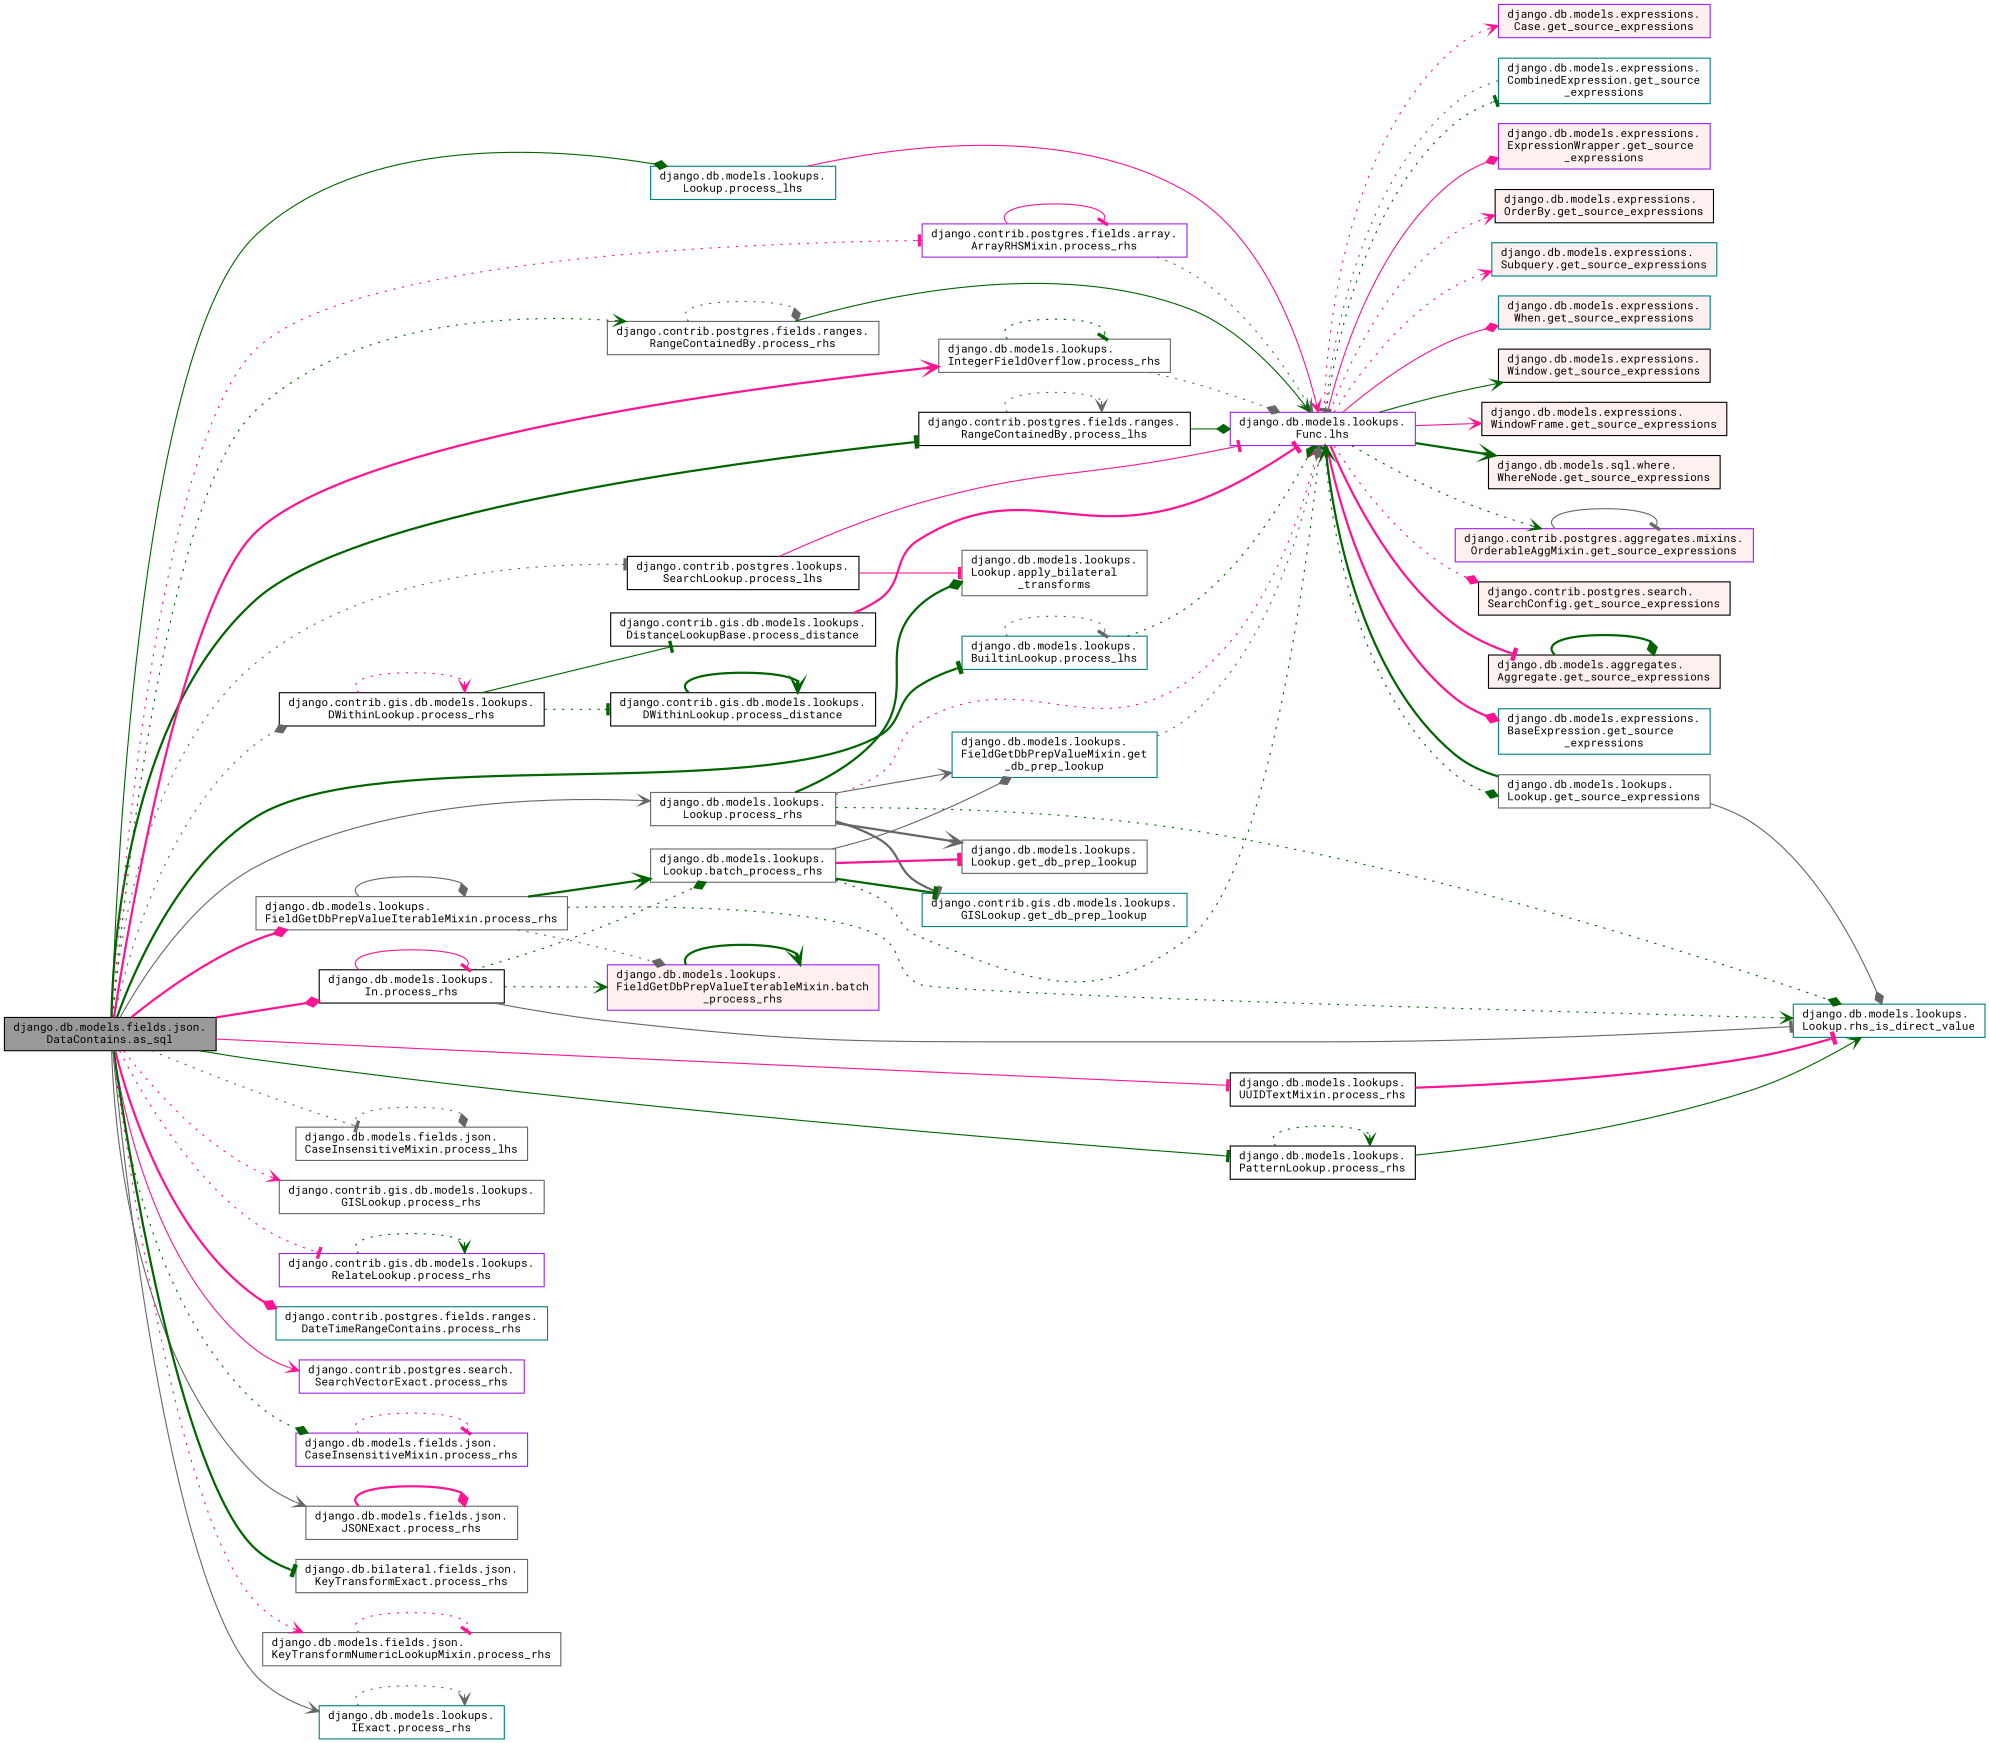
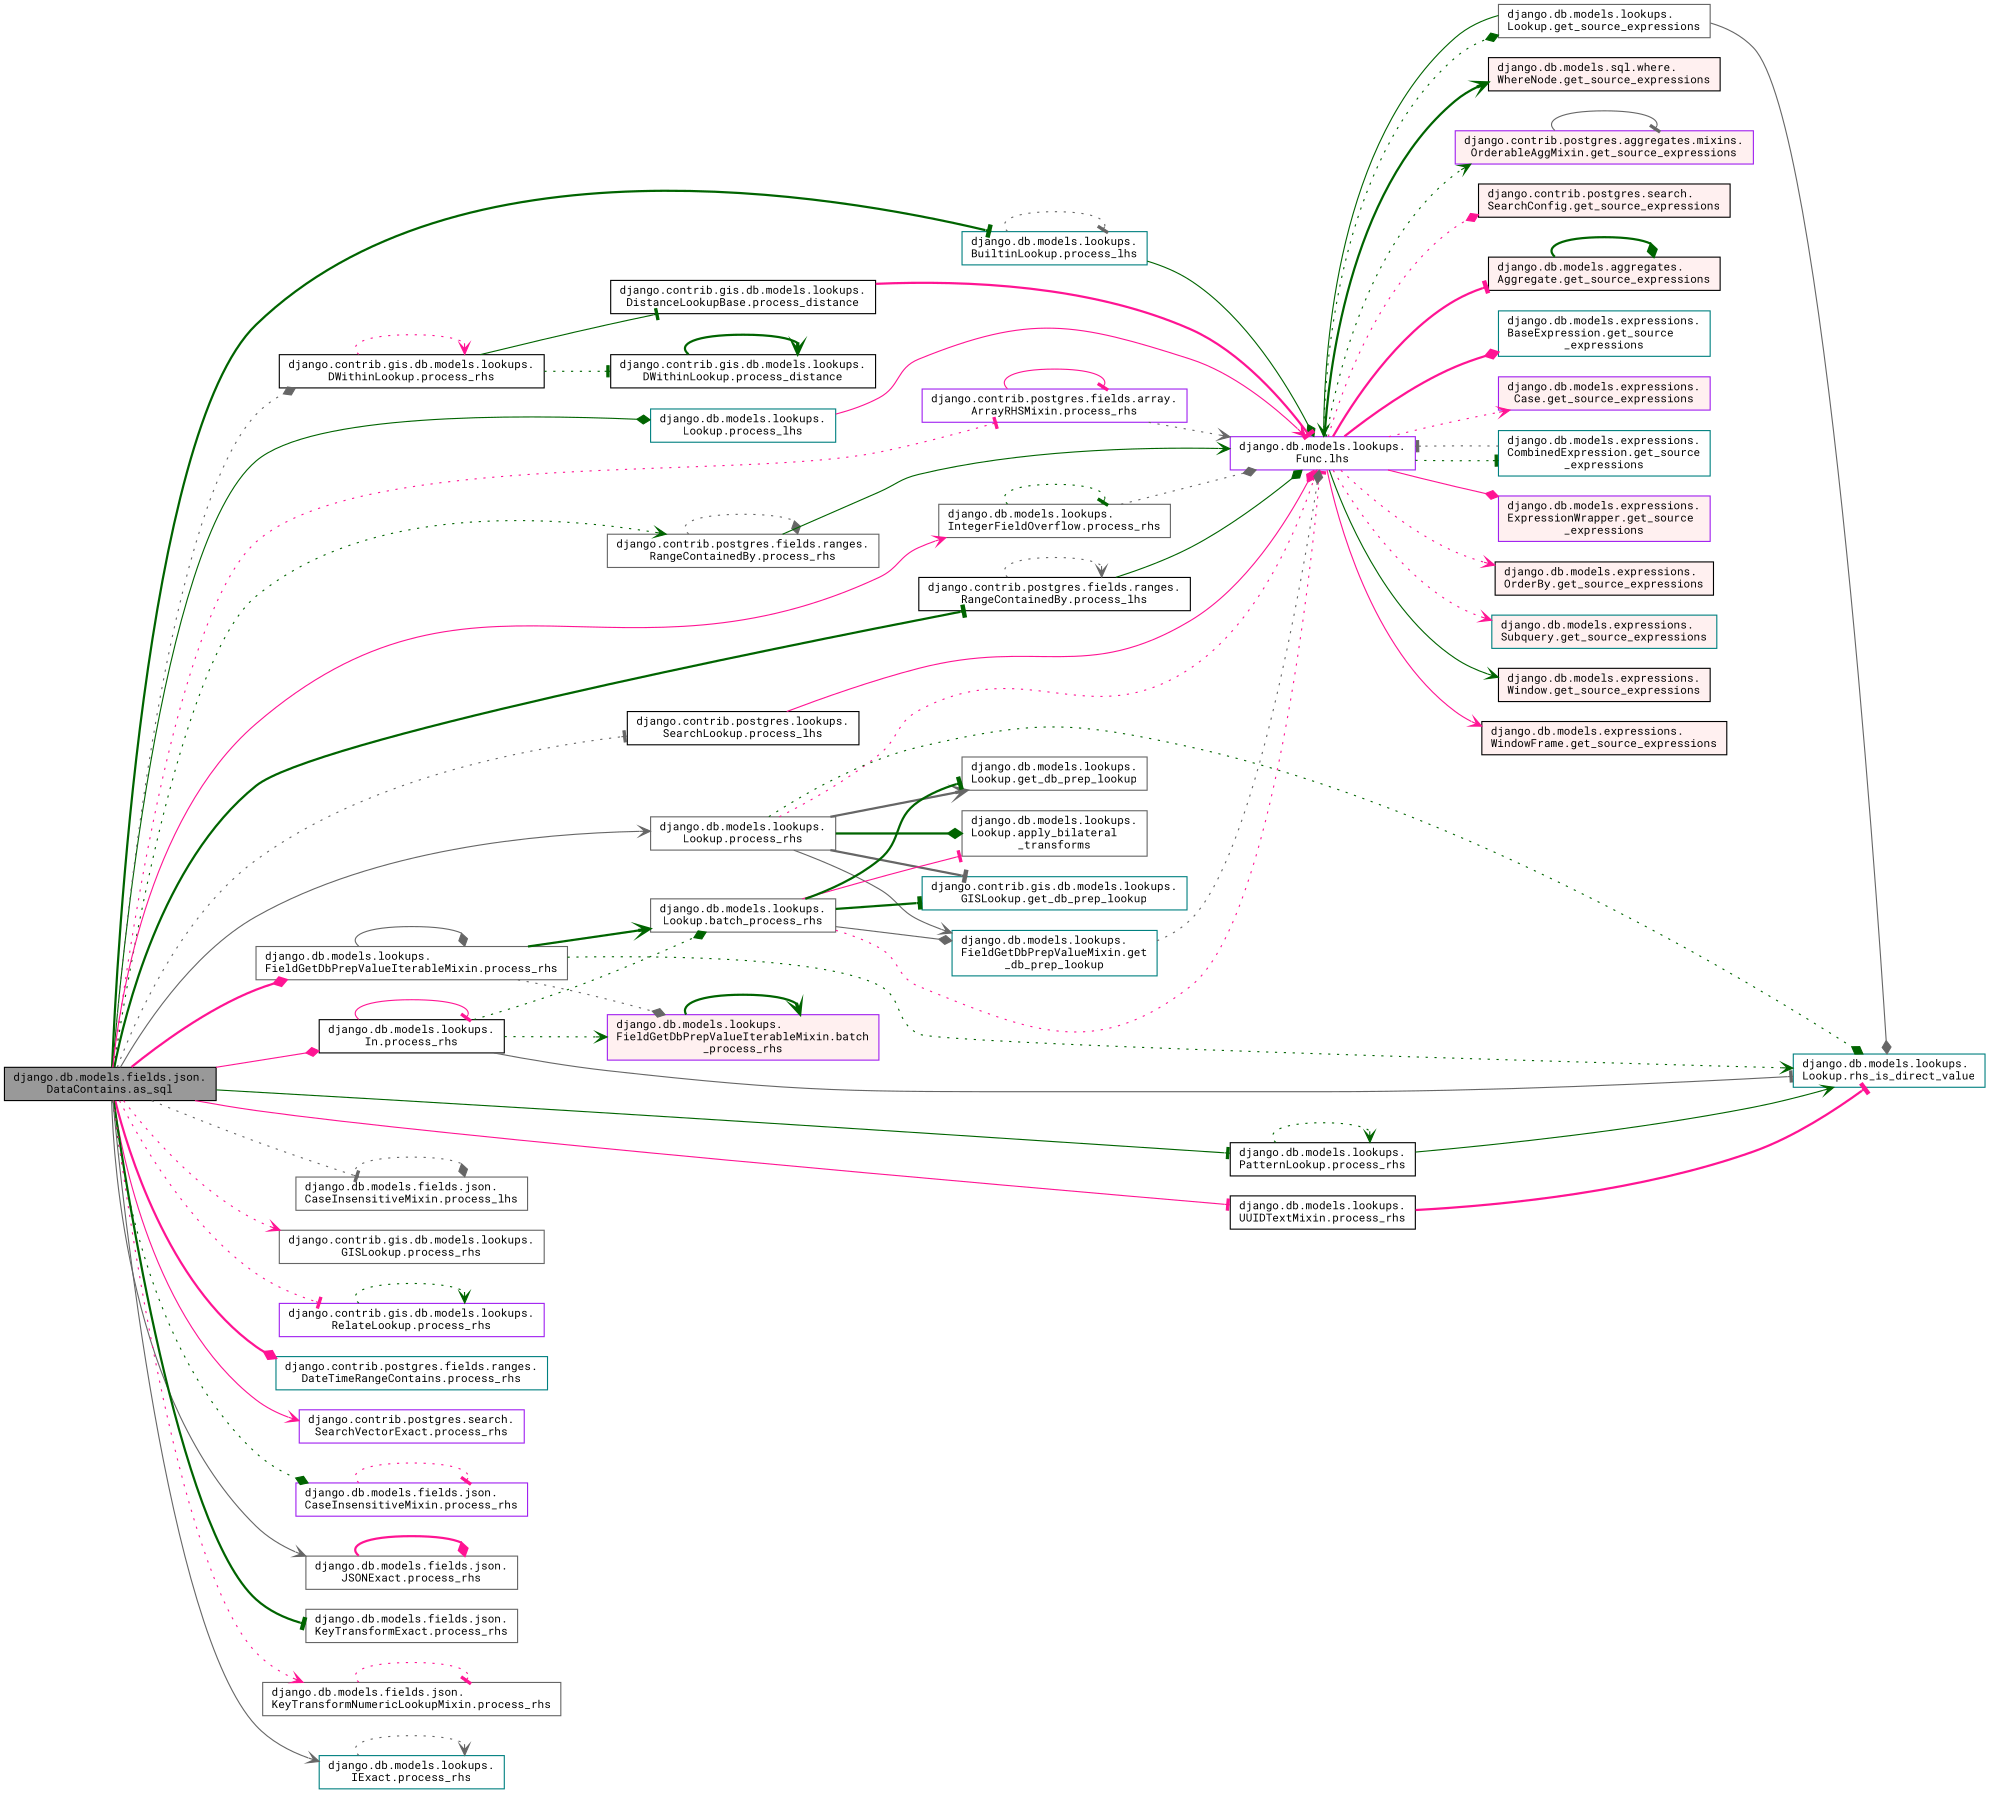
node "django.db.models.expressions. When.get_source_expressions": removed
edge "django.contrib.postgres.lookups. SearchLookup.process_lhs" -> "django.db.models.lookups. Func.lhs": arrowhead tee -> diamond
edge "django.db.models.fields.json. DataContains.as_sql" -> "django.db.models.lookups. IntegerFieldOverflow.process_rhs": style bold -> solid
edge "django.db.models.lookups. BuiltinLookup.process_lhs" -> "django.db.models.lookups. Func.lhs": style dotted -> solid
edge "django.contrib.postgres.lookups. SearchLookup.process_lhs" -> "django.db.models.lookups. Lookup.apply_bilateral _transforms": now "django.db.models.lookups. Lookup.batch_process_rhs" -> "django.db.models.lookups. Lookup.apply_bilateral _transforms"
edge "django.db.models.lookups. Lookup.get_source_expressions" -> "django.db.models.lookups. Func.lhs": style bold -> solid
edge "django.db.models.lookups. Lookup.batch_process_rhs" -> "django.db.models.lookups. Lookup.get_db_prep_lookup": color deeppink -> darkgreen
edge "django.db.models.lookups. Lookup.batch_process_rhs" -> "django.db.models.lookups. Func.lhs": color darkgreen -> deeppink
edge "django.db.models.fields.json. DataContains.as_sql" -> "django.db.models.lookups. In.process_rhs": style bold -> solid
node "django.db.bilateral.fields.json. KeyTransformExact.process_rhs": label "django.db.bilateral.fields.json. KeyTransformExact.process_rhs" -> "django.db.models.fields.json. KeyTransformExact.process_rhs"
